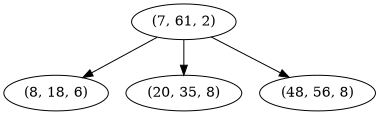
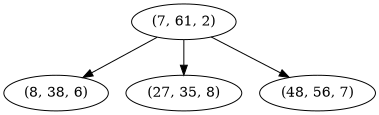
node "(8, 18, 6)": label "(8, 18, 6)" -> "(8, 38, 6)"
node "(20, 35, 8)": label "(20, 35, 8)" -> "(27, 35, 8)"
node "(48, 56, 8)": label "(48, 56, 8)" -> "(48, 56, 7)"
